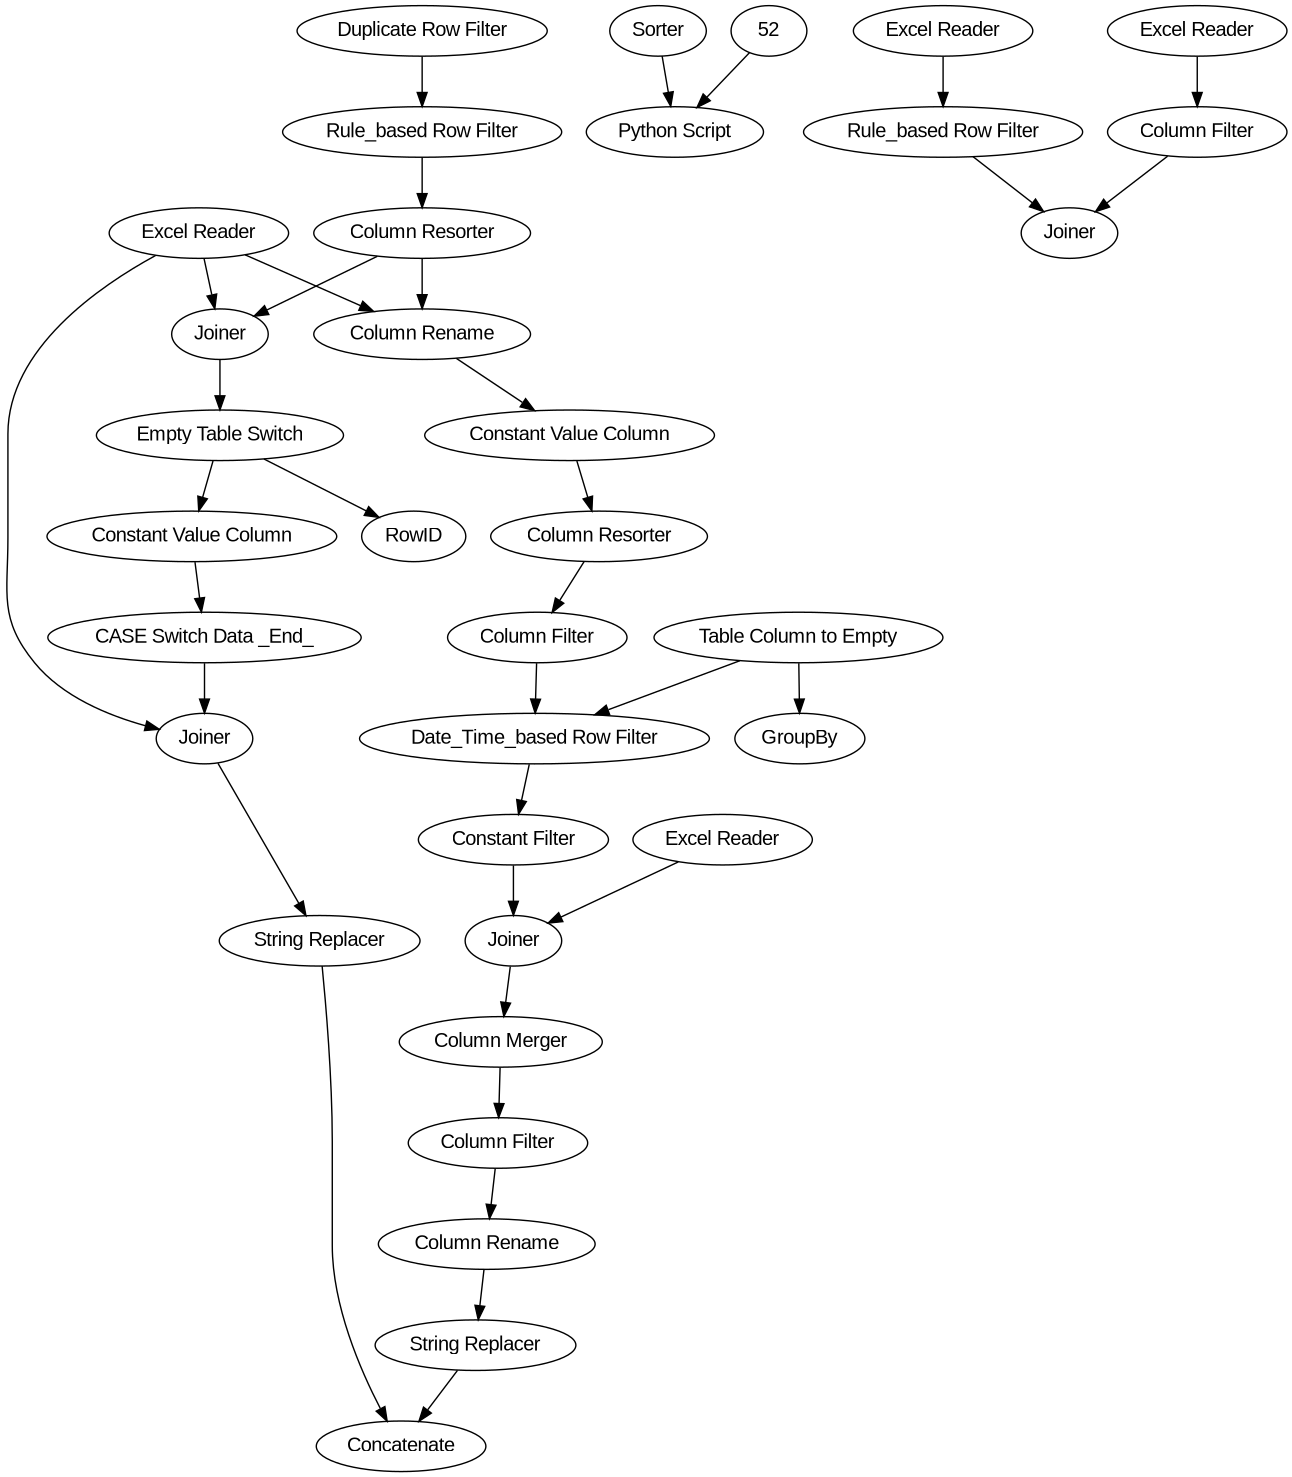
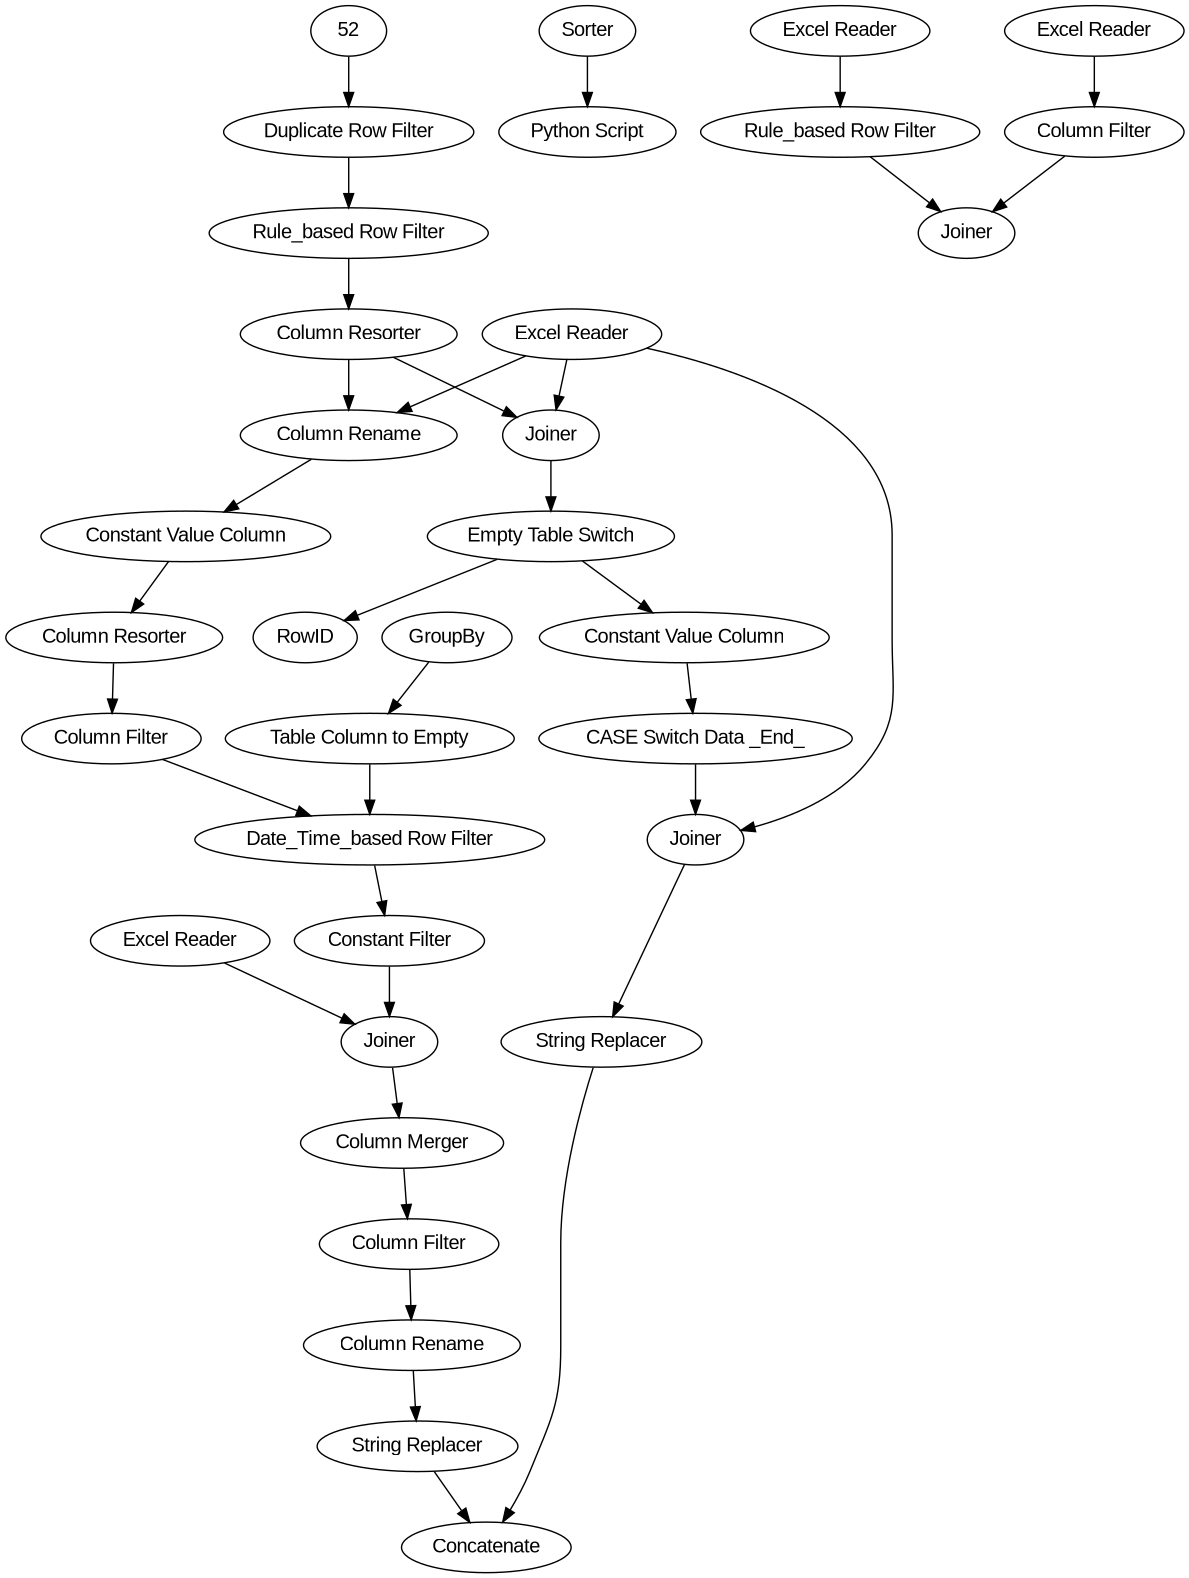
edge "52" -> "Python Script": now "52" -> "Duplicate Row Filter"
edge "Table Column to Empty" -> "GroupBy": reversed
